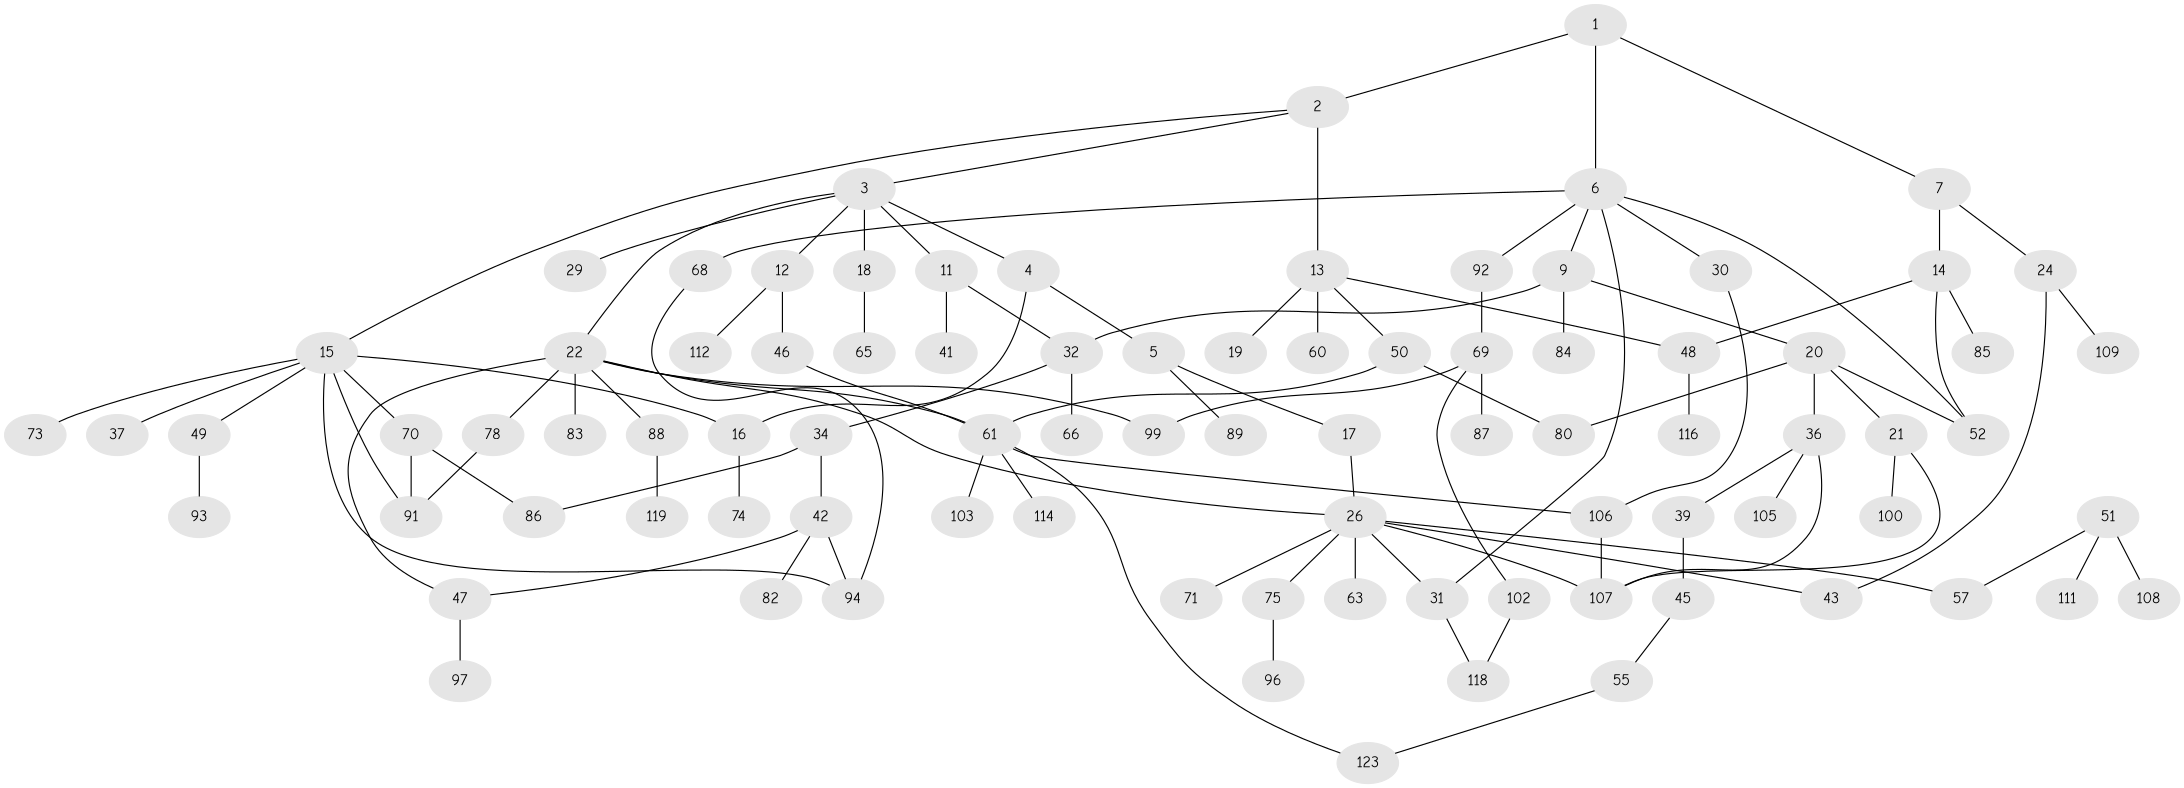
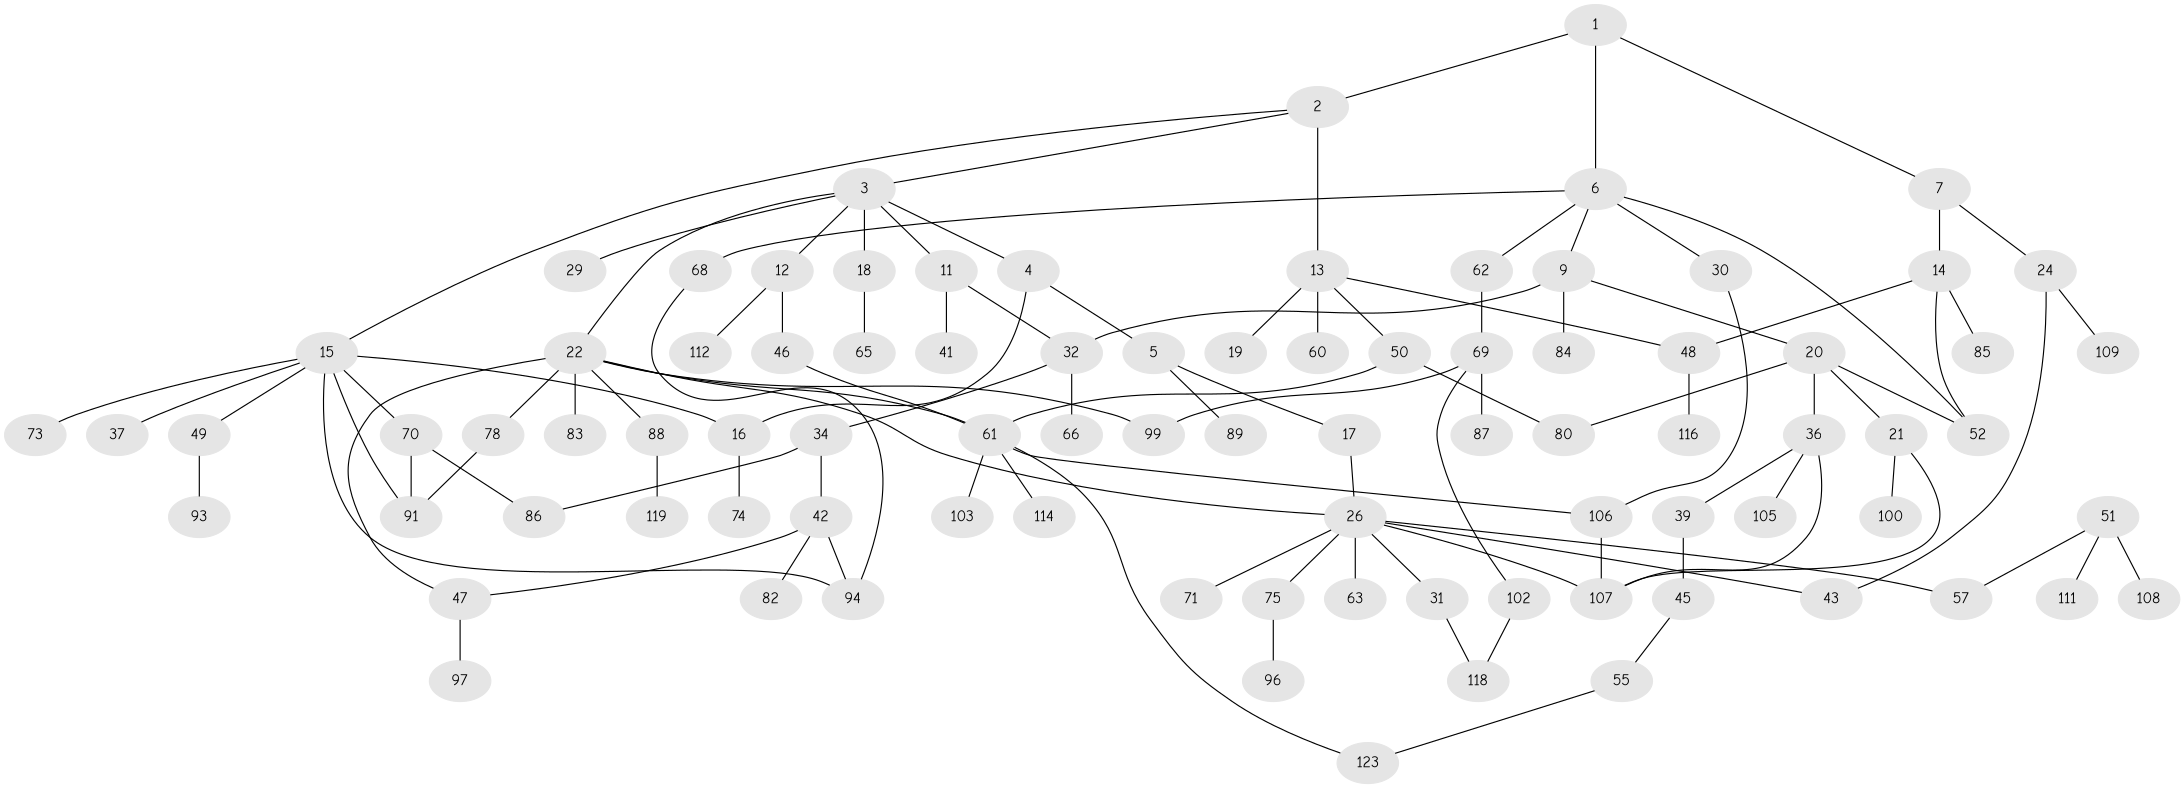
node "92": label "92" -> "62"
edge "6" -- "31": removed
